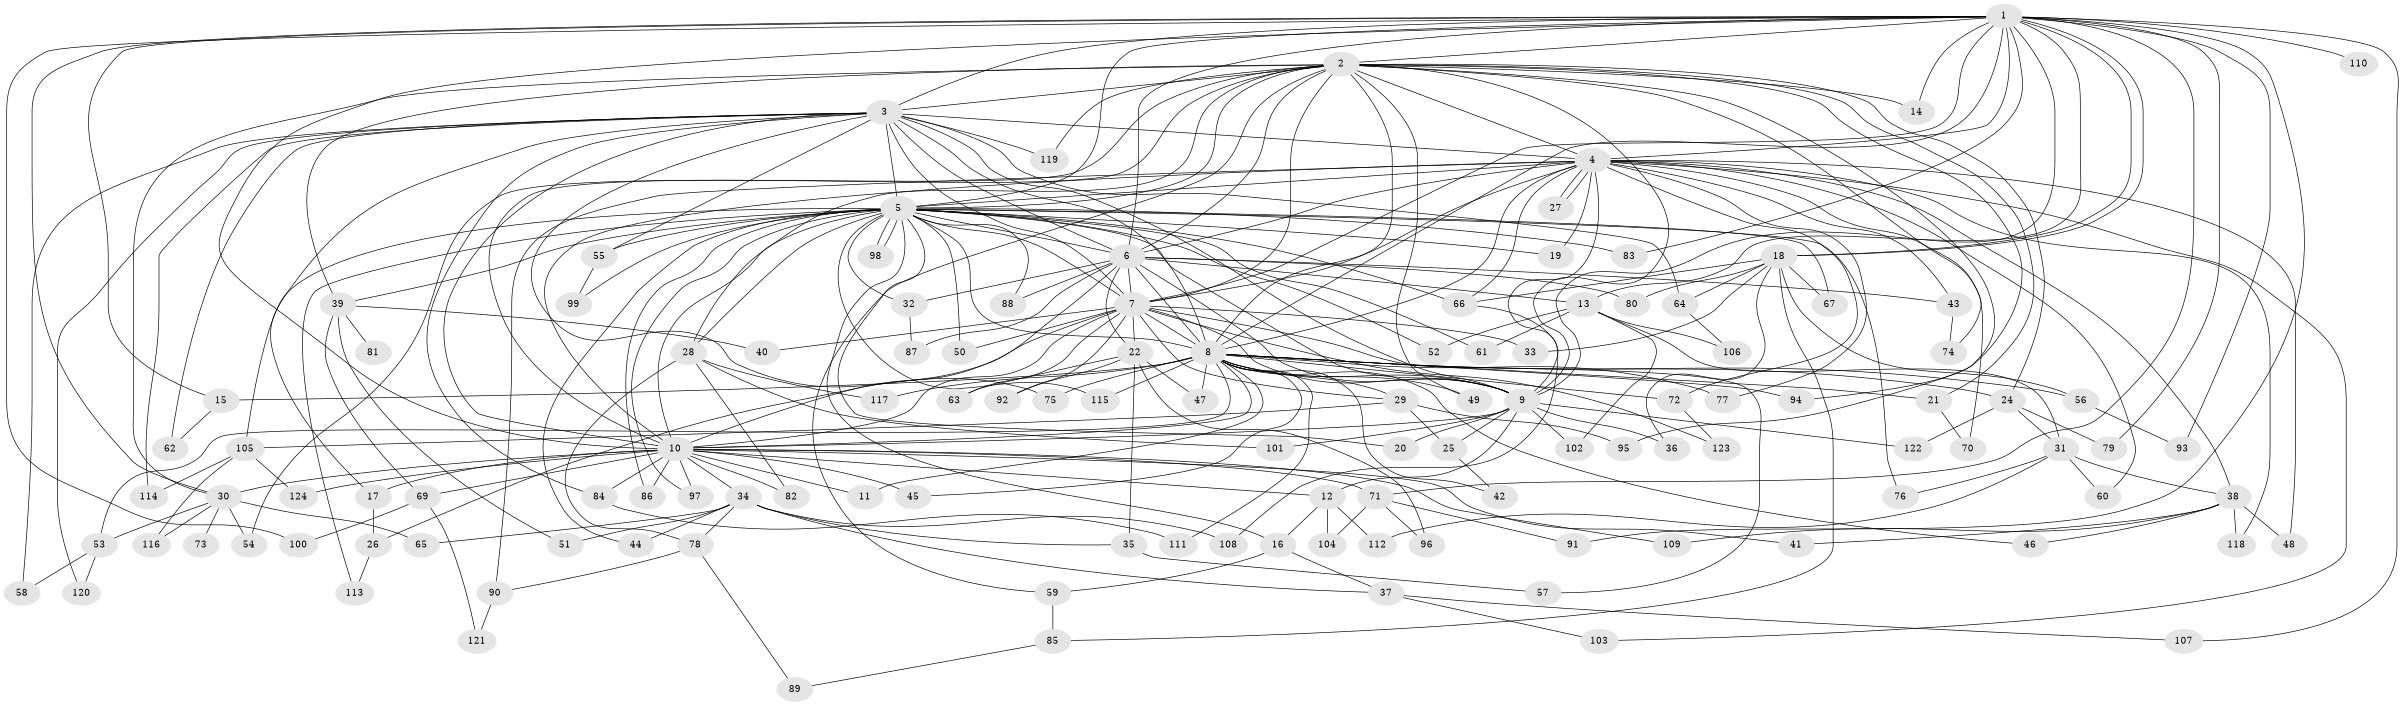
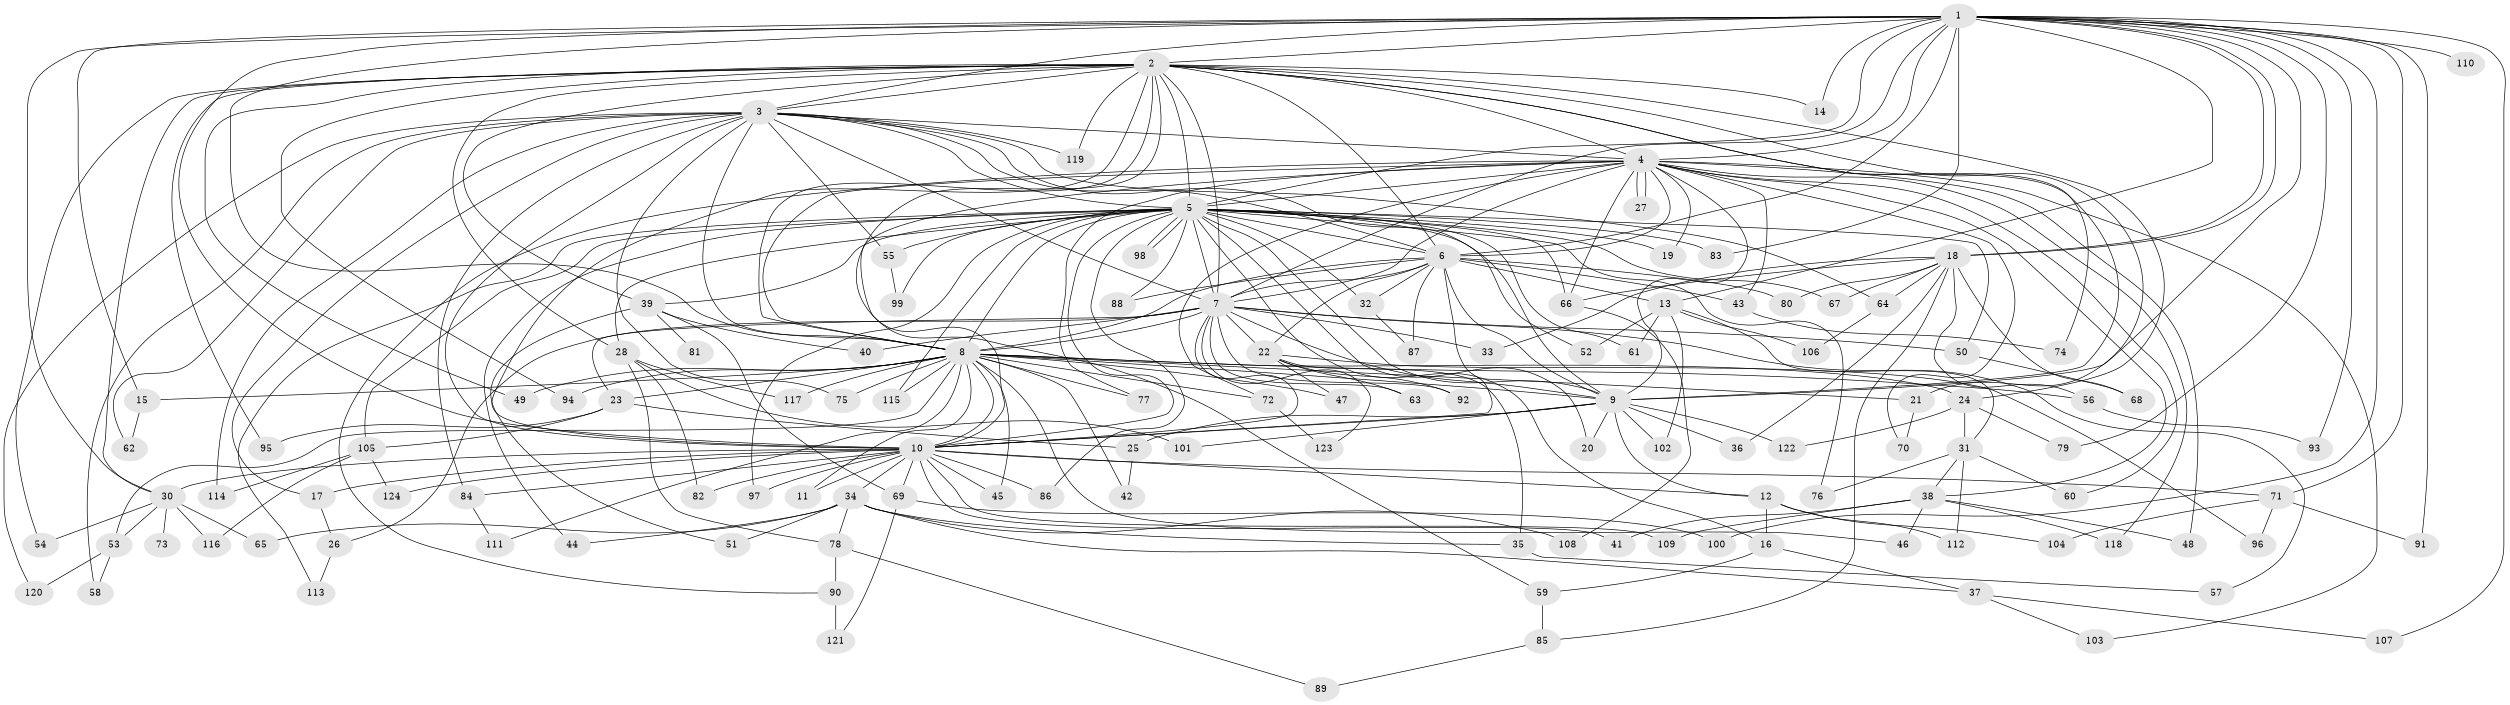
node "29": label "29" -> "23"
node "68": added
